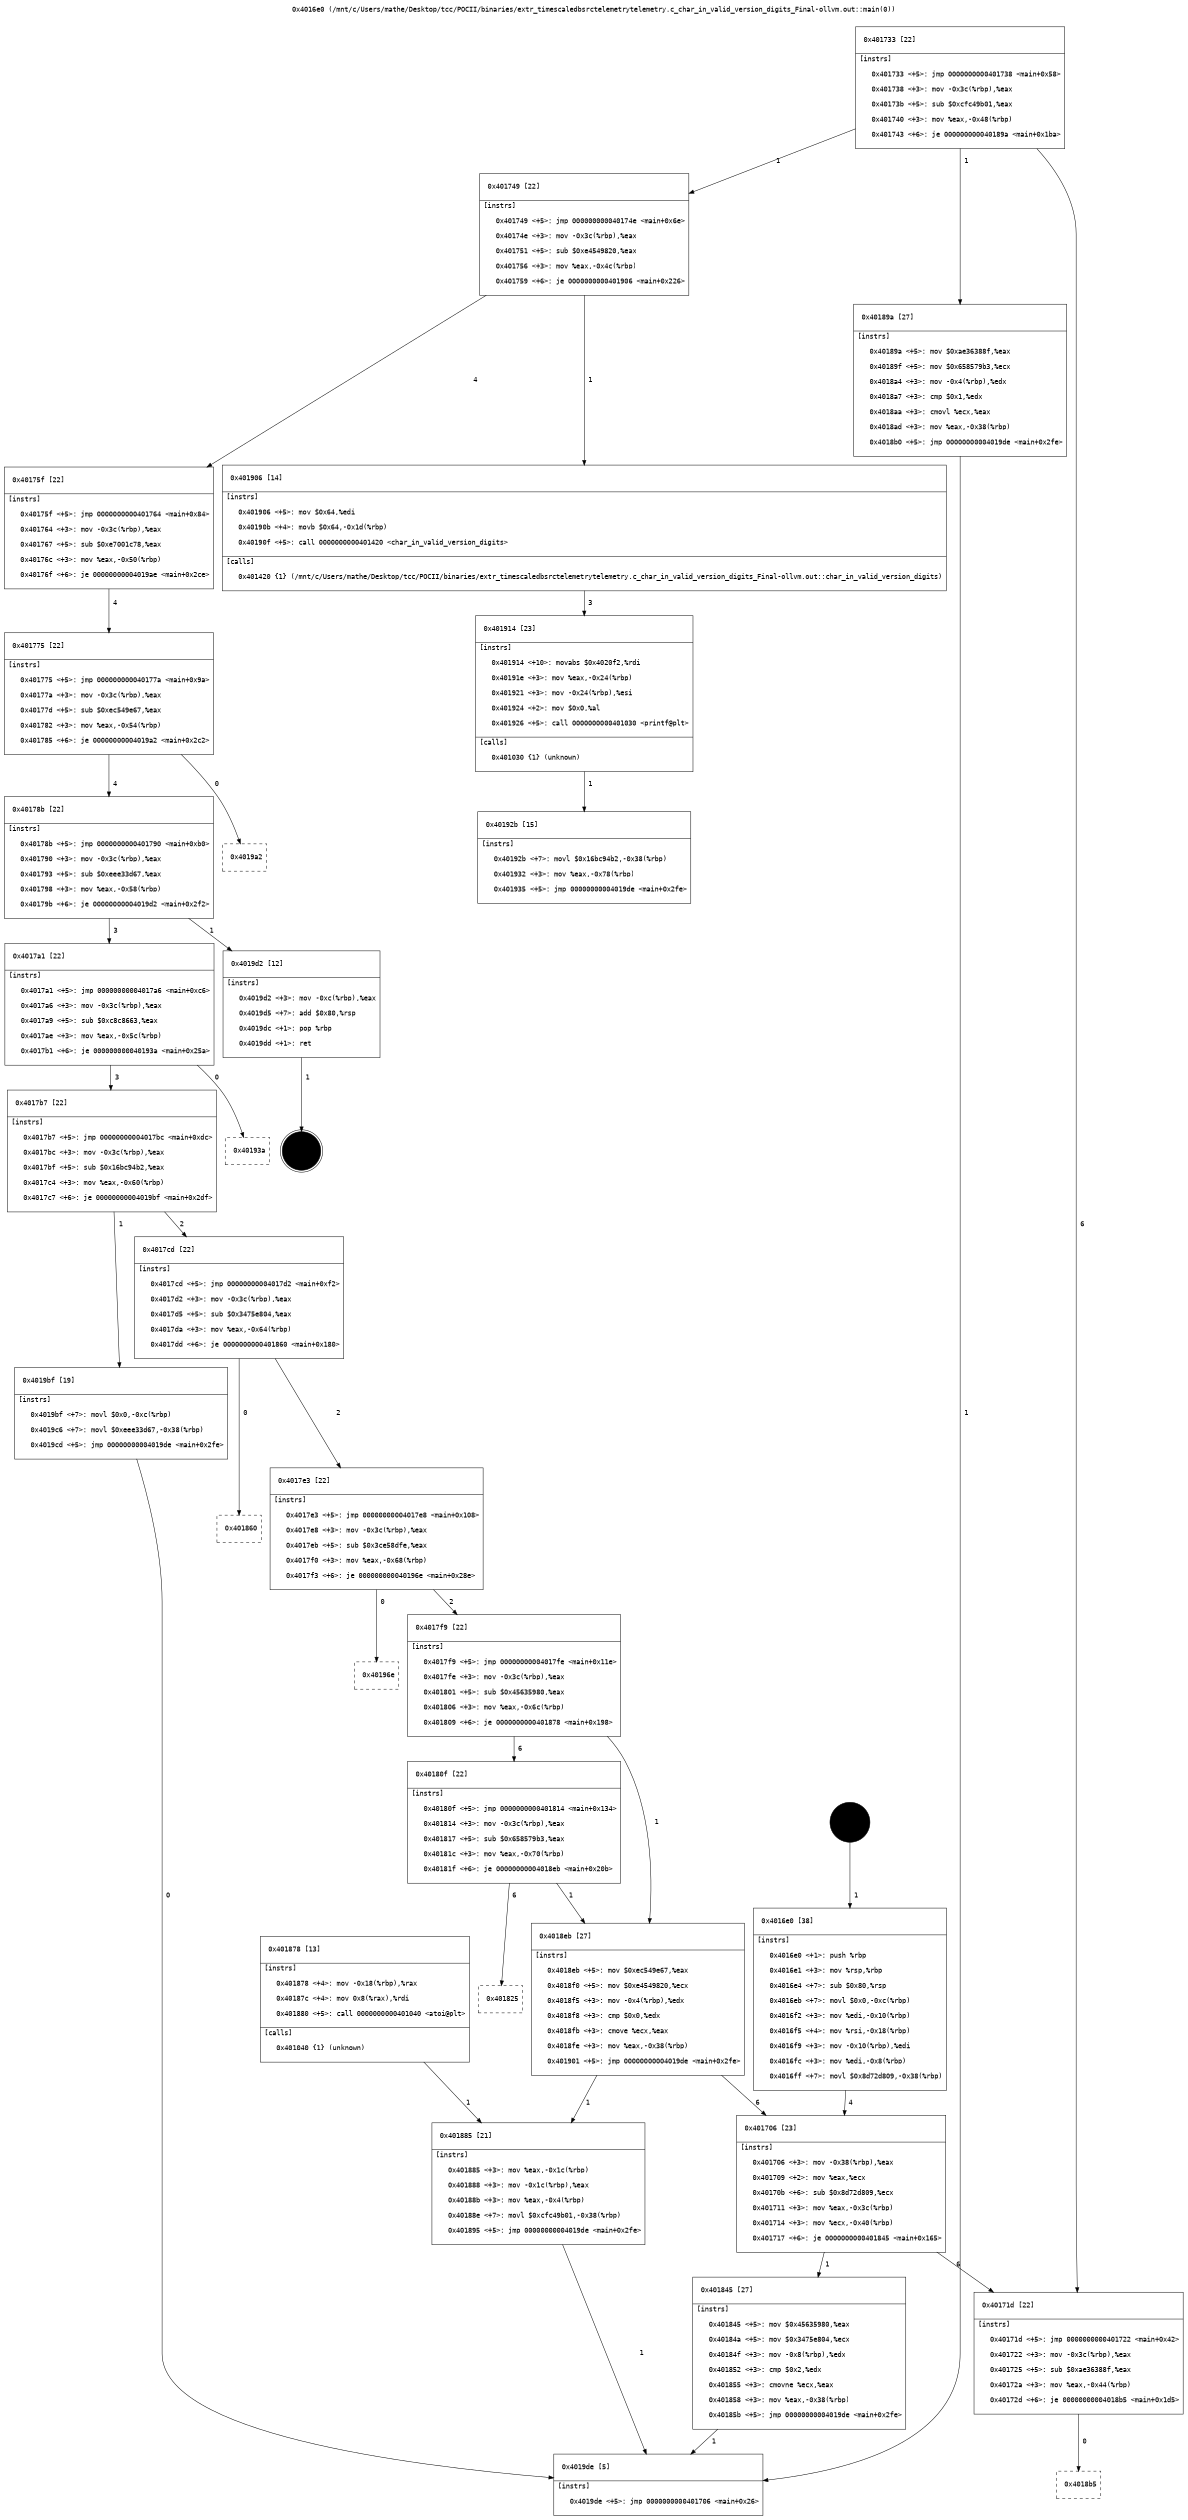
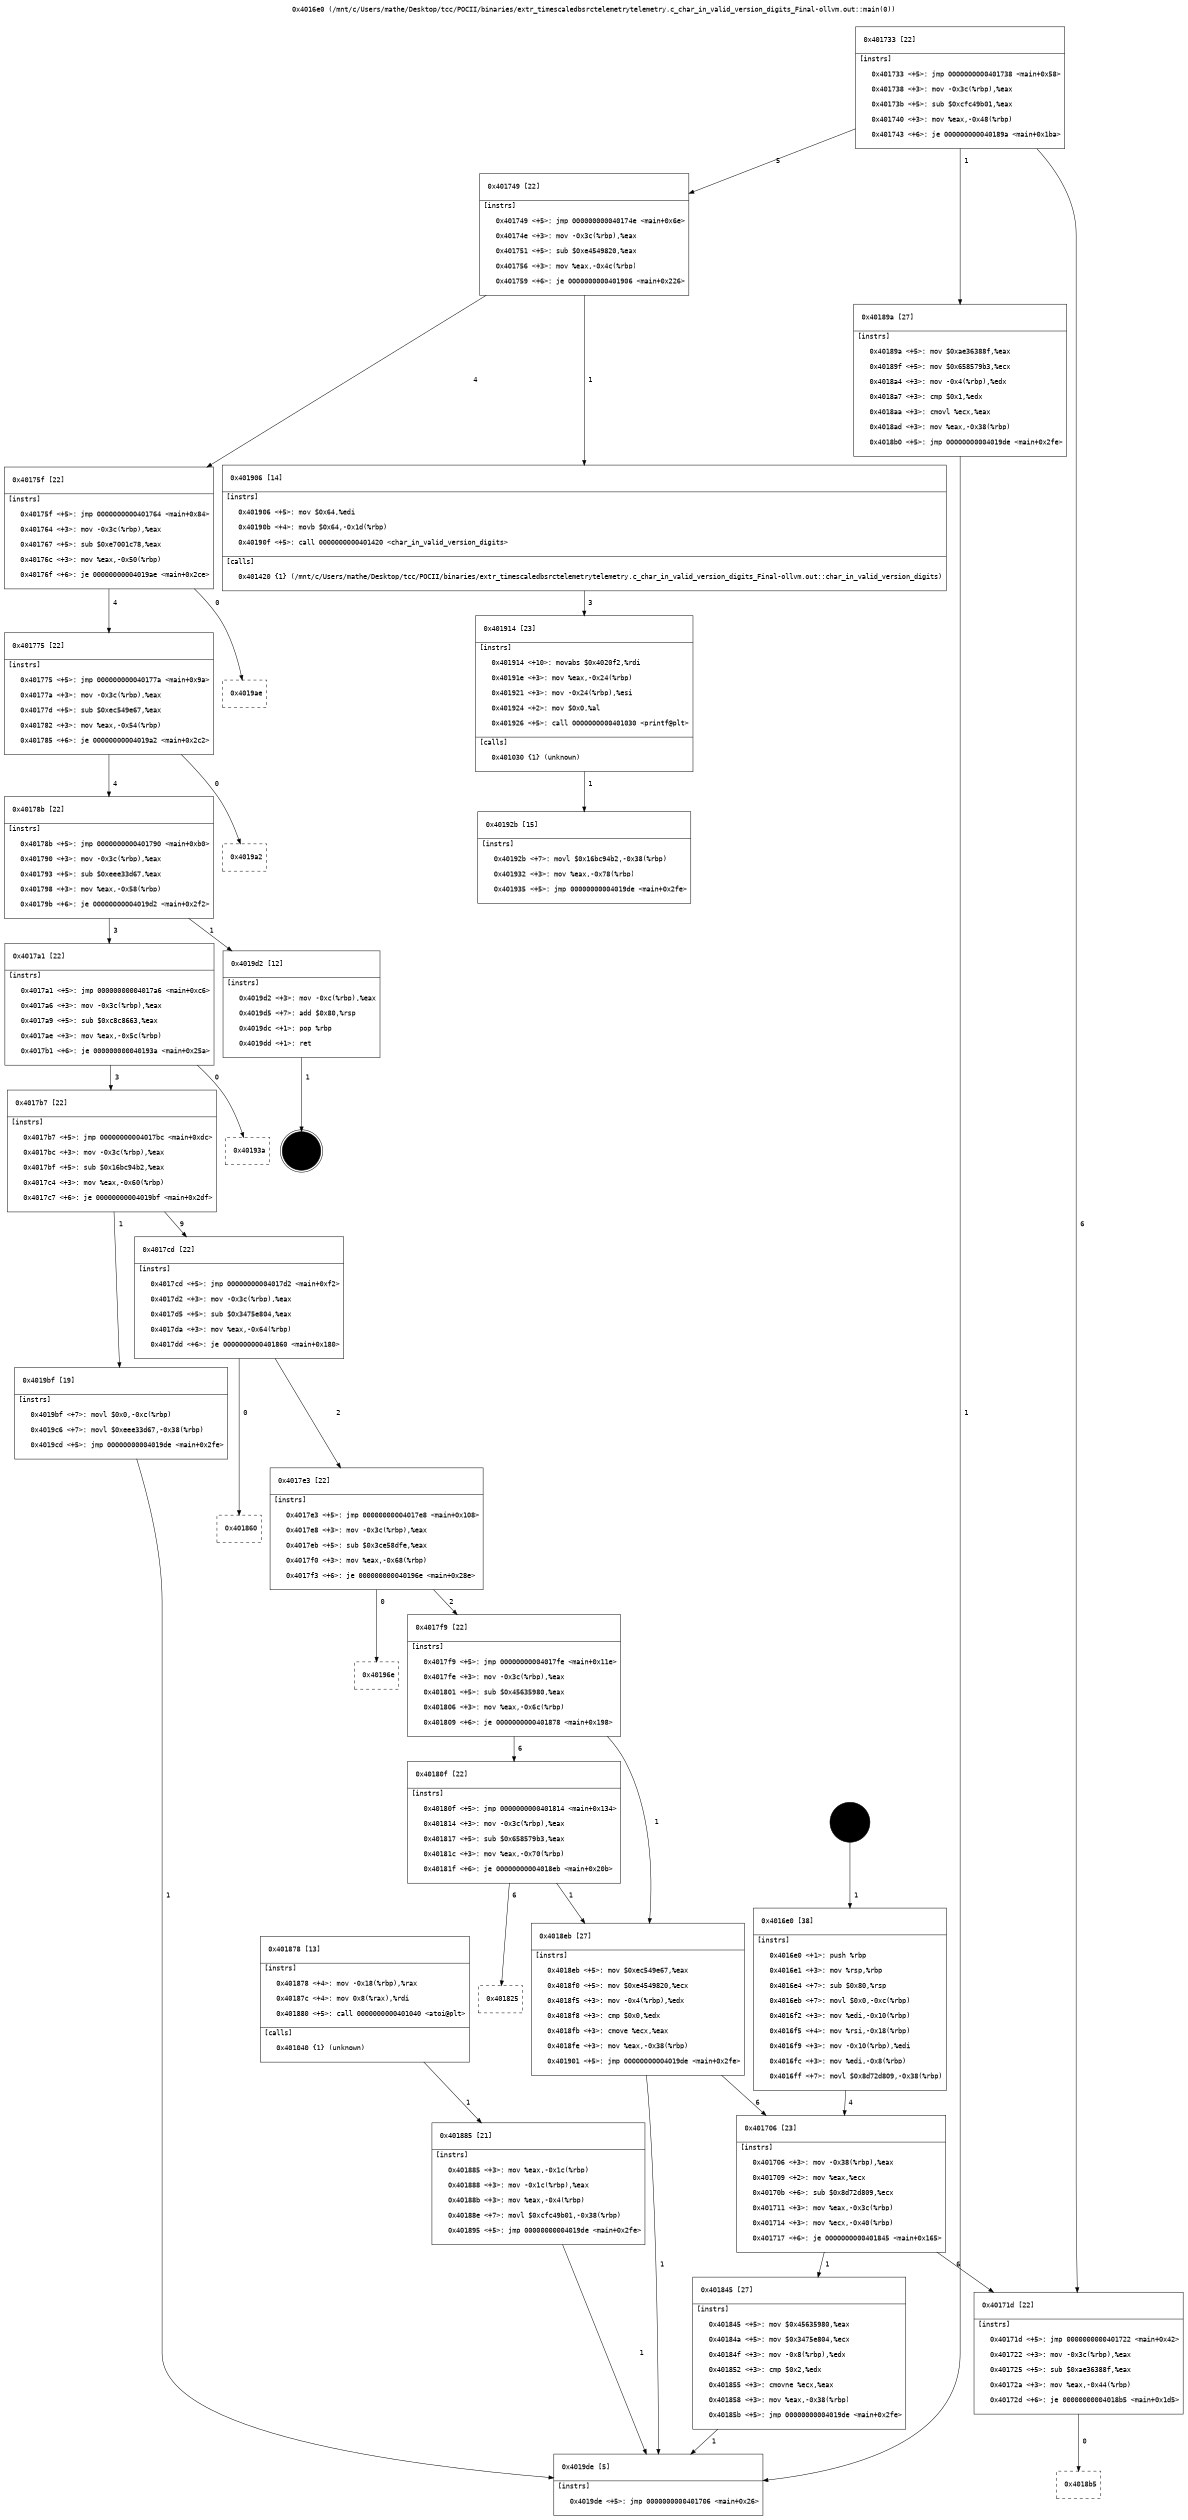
edge "0x401733 [22]" -> "0x401749 [22]": label " 1" -> " 5"
node "0x4019ae": added
edge "0x4017b7 [22]" -> "0x4017cd [22]": label " 2" -> " 9"
edge "0x4019bf [19]" -> "0x4019de [5]": label " 0" -> " 1"
edge "0x4018eb [27]" -> "0x401885 [21]": now "0x4018eb [27]" -> "0x4019de [5]"
